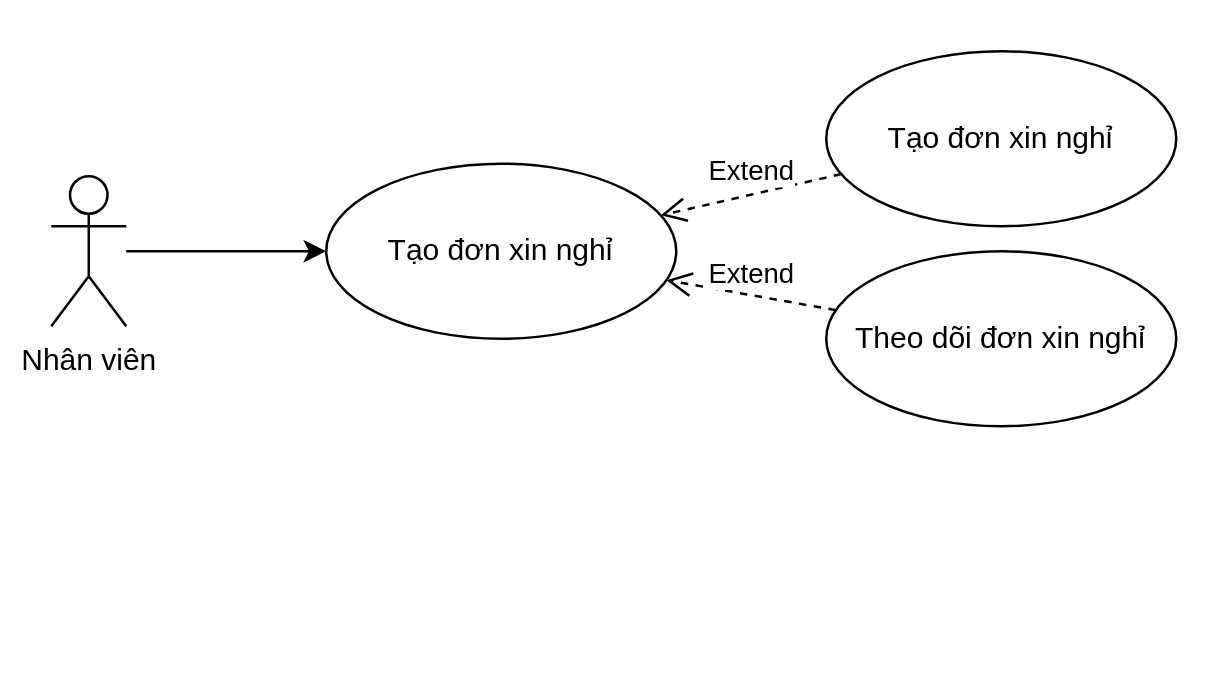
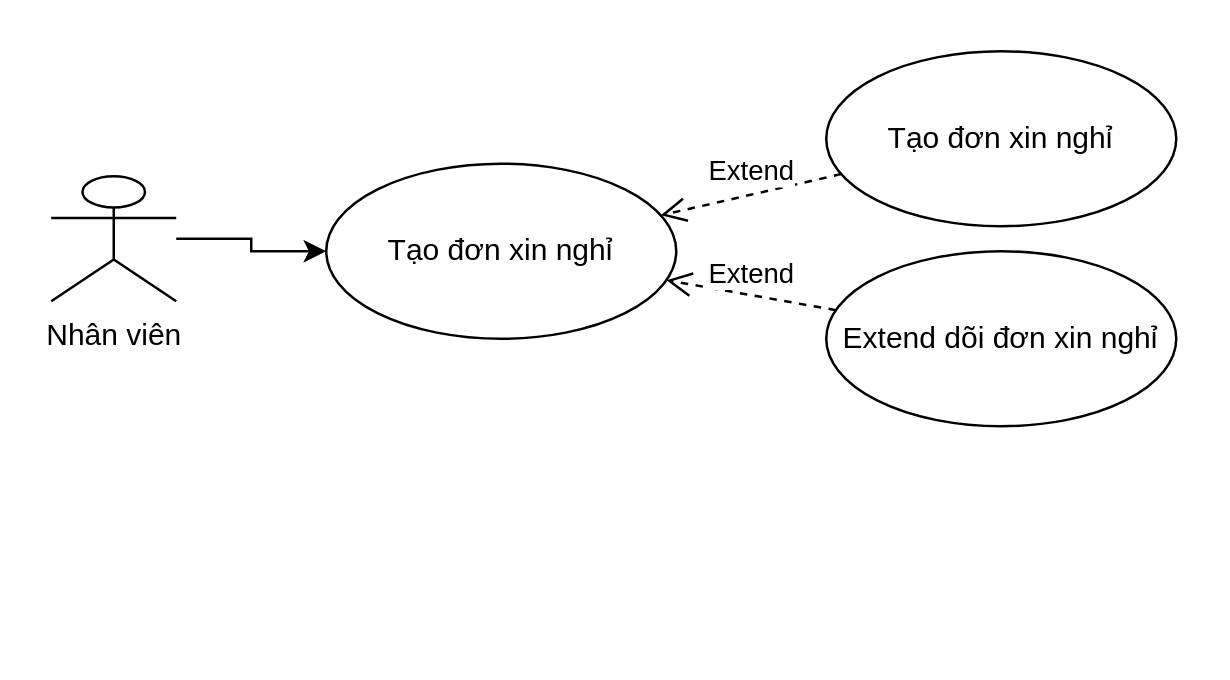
node "Nhân viên": size 75x150 -> 125x125
node "Theo dõi đơn xin nghỉ": label "Theo dõi đơn xin nghỉ" -> "Extend dõi đơn xin nghỉ"
